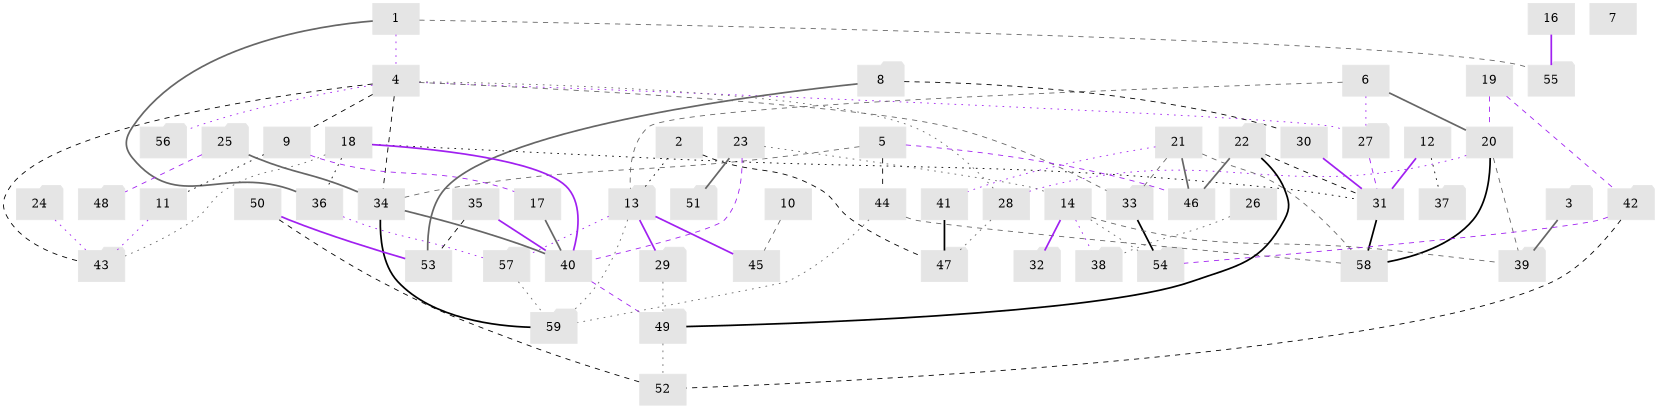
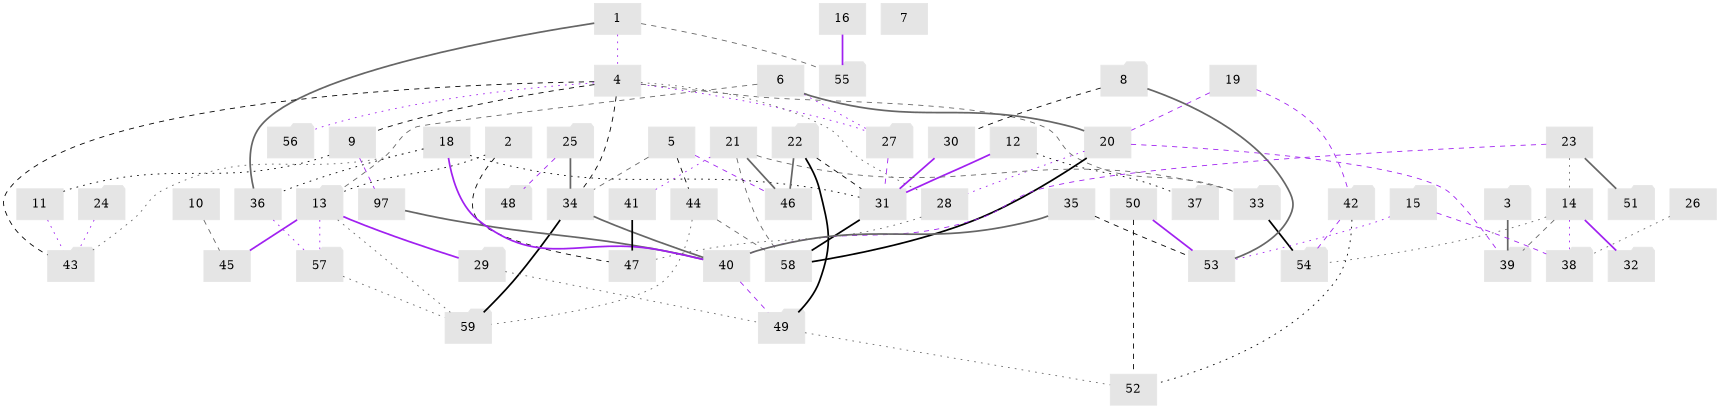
node "17": label "17" -> "97"
node "15": added
edge "20" -- "39": color gray40 -> purple
edge "35" -- "40": color purple -> gray40
edge "42" -- "52": style dashed -> dotted
